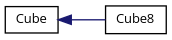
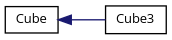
node "Cube8": label "Cube8" -> "Cube3"
